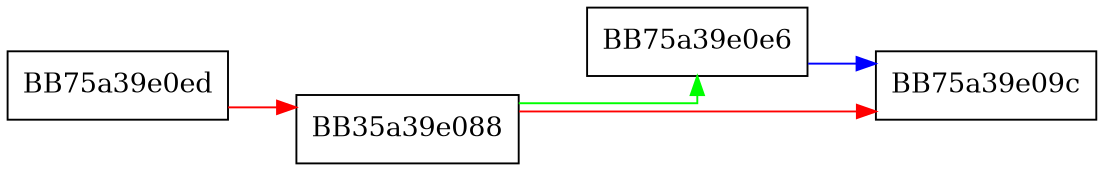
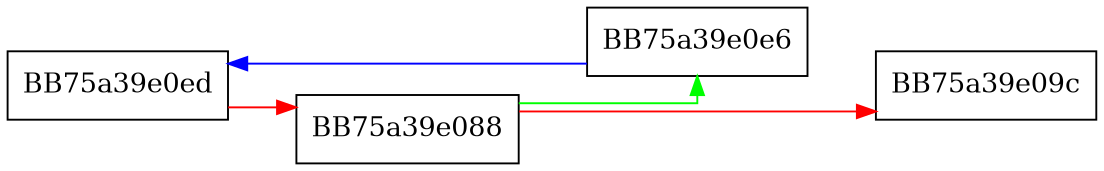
edge "BB75a39e0e6" -> "BB75a39e09c": now "BB75a39e0e6" -> "BB75a39e0ed"
node "BB35a39e088": label "BB35a39e088" -> "BB75a39e088"
